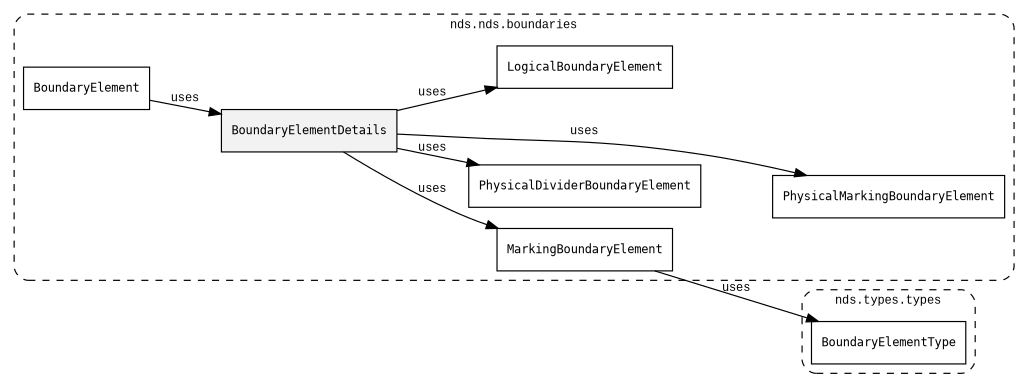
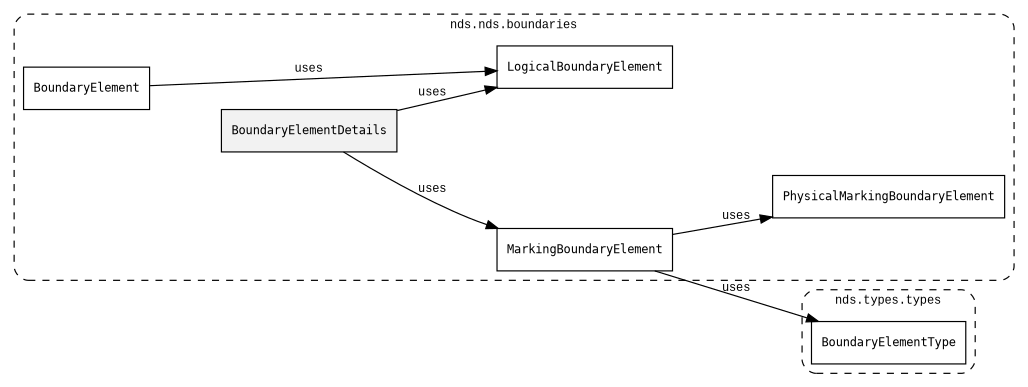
edge "BoundaryElement" -> "BoundaryElementDetails": now "BoundaryElement" -> "LogicalBoundaryElement"
edge "BoundaryElementDetails" -> "PhysicalMarkingBoundaryElement": now "MarkingBoundaryElement" -> "PhysicalMarkingBoundaryElement"
node "PhysicalDividerBoundaryElement": removed
